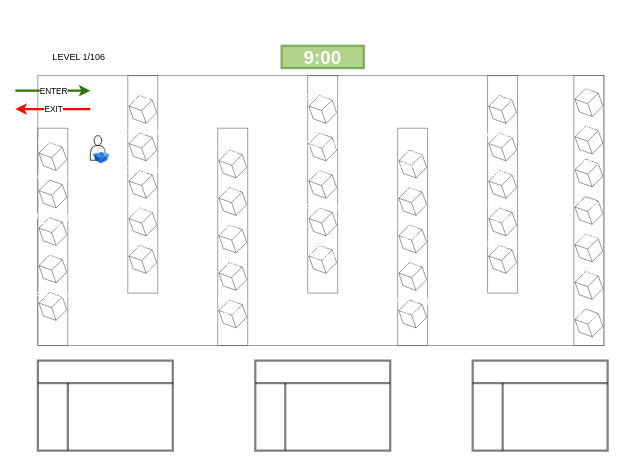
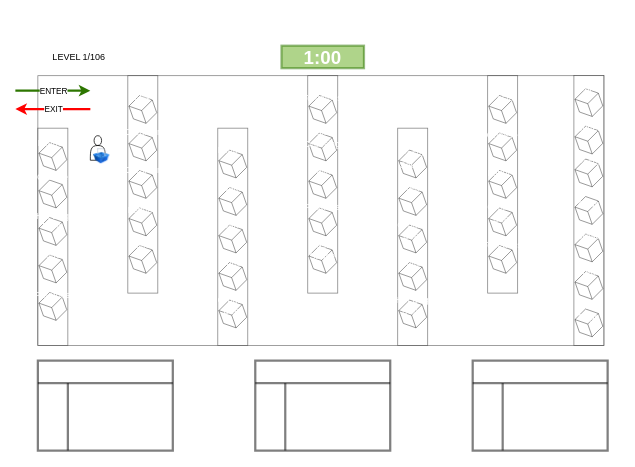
node "9:00": label "9:00" -> "1:00"
